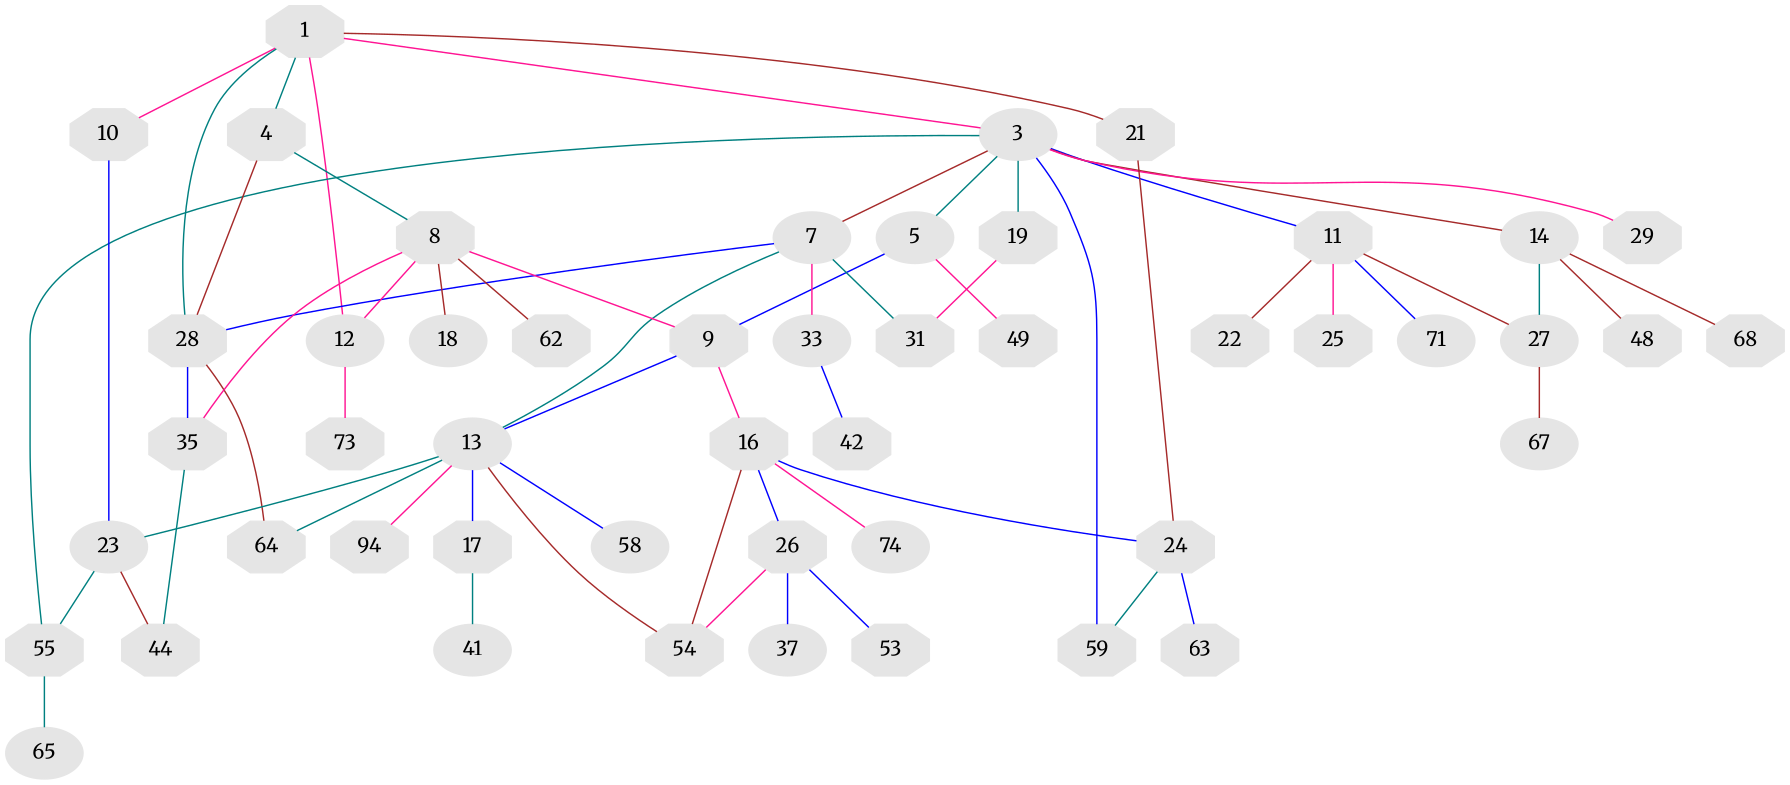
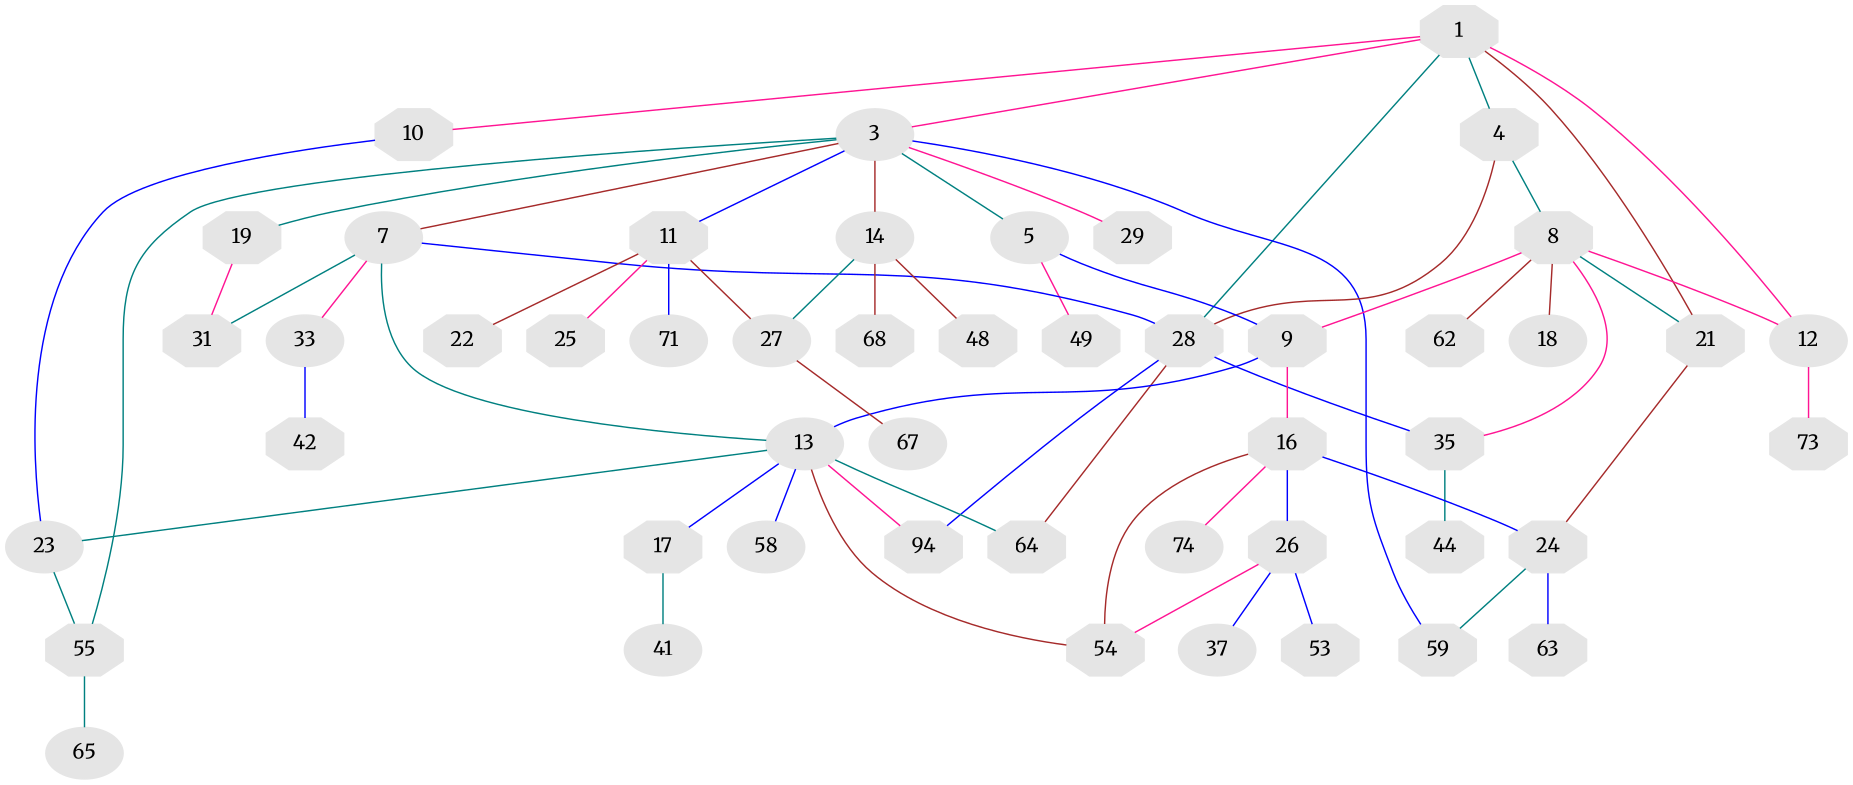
edge "8" -- "21": added
edge "28" -- "94": added
edge "23" -- "44": removed
